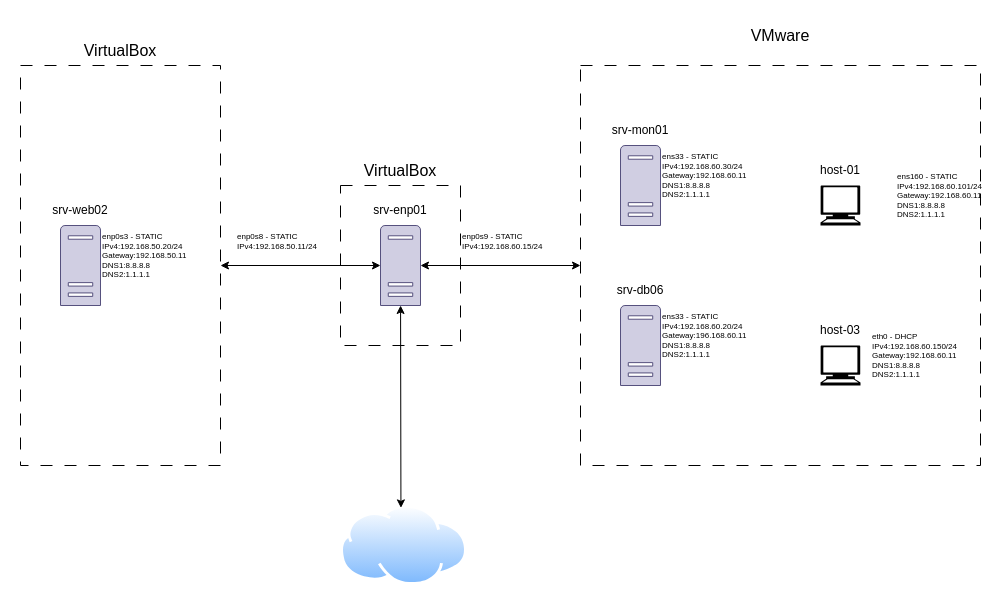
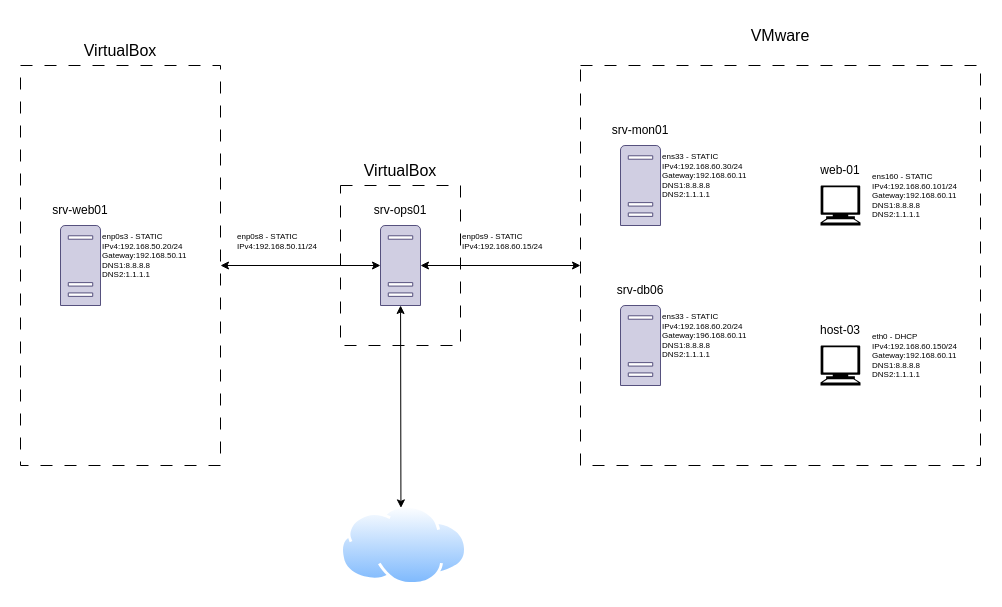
node "host-01": label "host-01" -> "web-01"
node "ens160 - STATIC IPv4:192.168.60.101/24 Gateway:192.168.60.11 DNS1:8.8.8.8 DNS2:1.1.1.1": moved (936, 196) -> (911, 196)
node "srv-web02": label "srv-web02" -> "srv-web01"
node "srv-enp01": label "srv-enp01" -> "srv-ops01"
